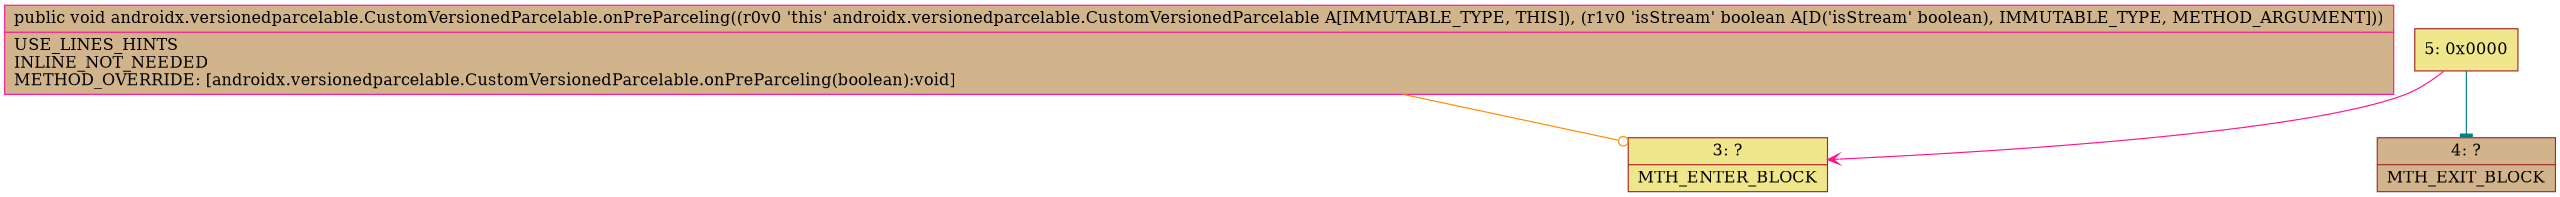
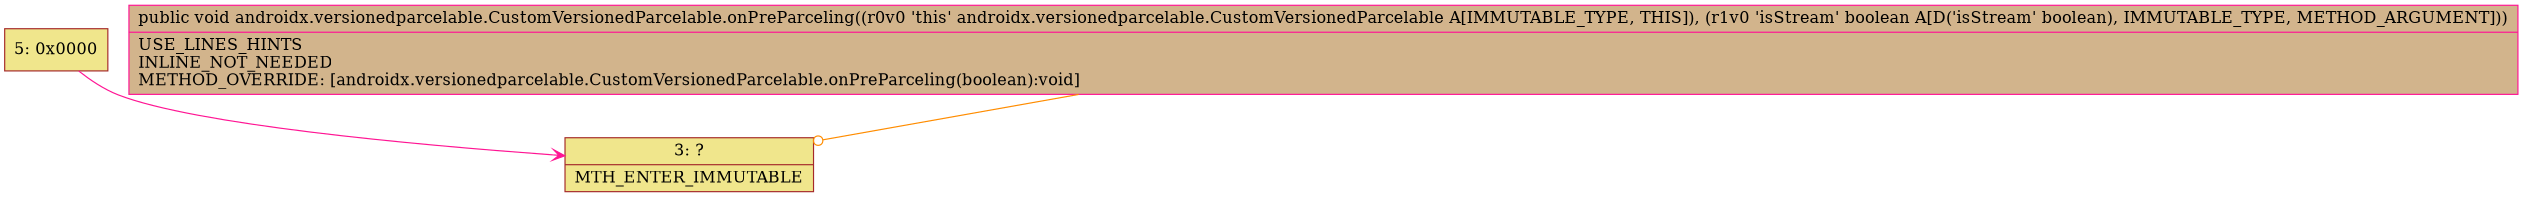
node "4: ?": removed
node "3: ?": text "MTH_ENTER_BLOCK" -> "MTH_ENTER_IMMUTABLE"
